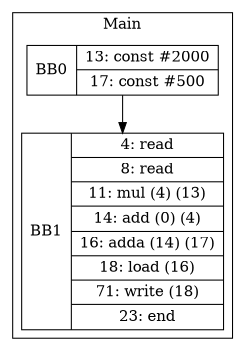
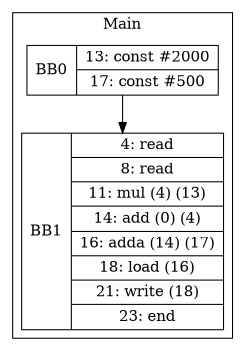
node "BB1": text "71: write (18)" -> "21: write (18)"
